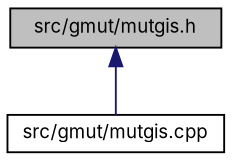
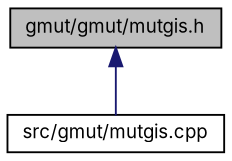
node "src/gmut/mutgis.h": label "src/gmut/mutgis.h" -> "gmut/gmut/mutgis.h"
